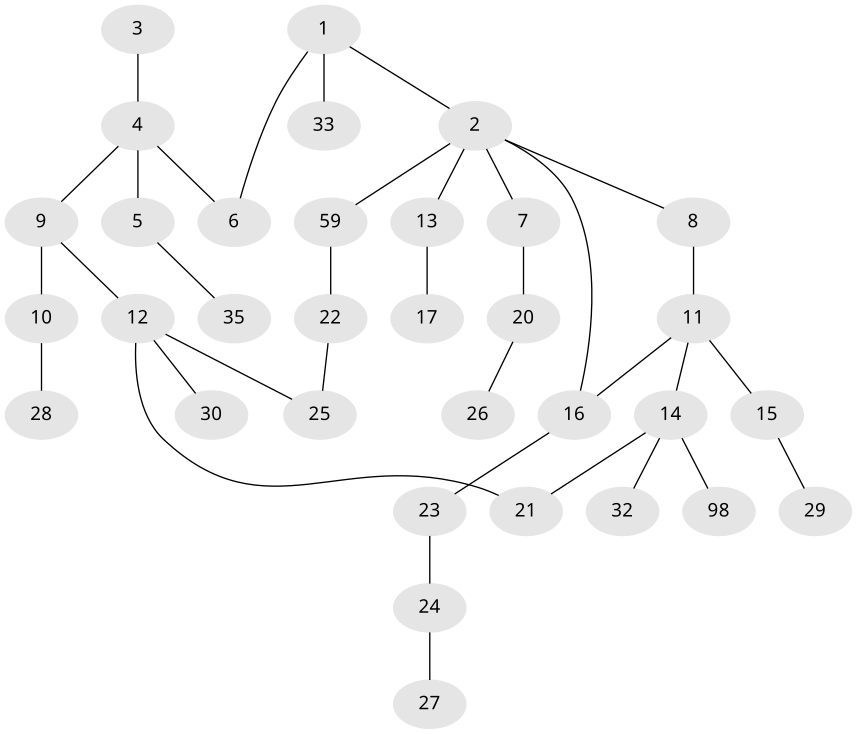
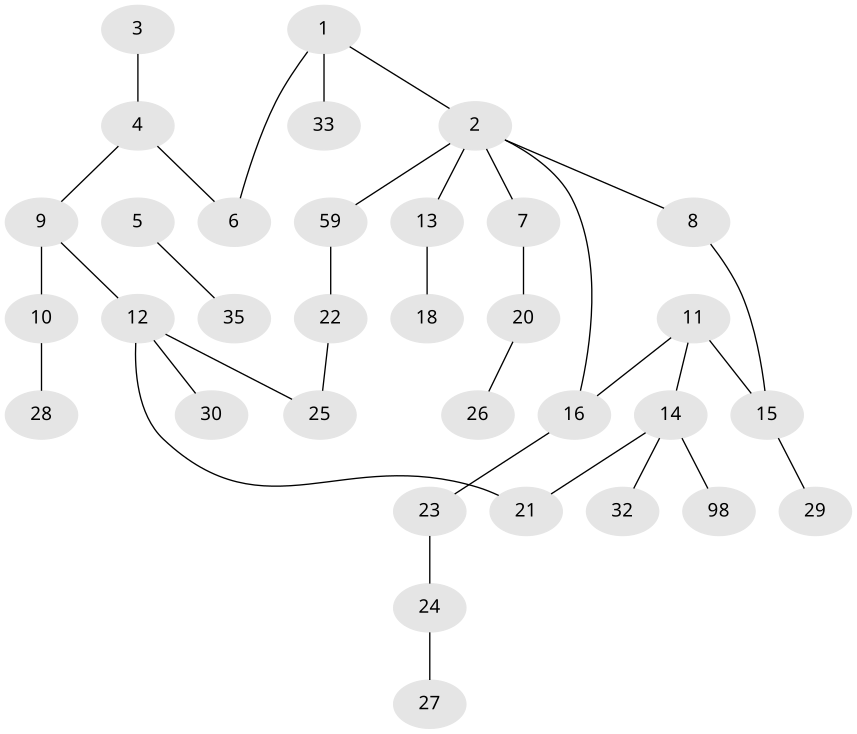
edge "4" -- "5": removed
edge "8" -- "11": now "8" -- "15"
node "17": label "17" -> "18"
